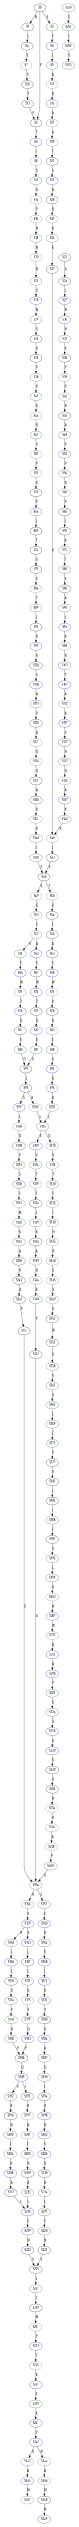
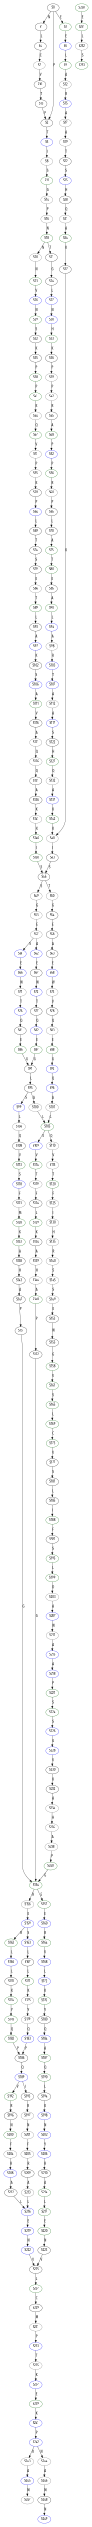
edge "S18" -> "S21": added, label "T"
node "S61": color darkgreen -> blue
